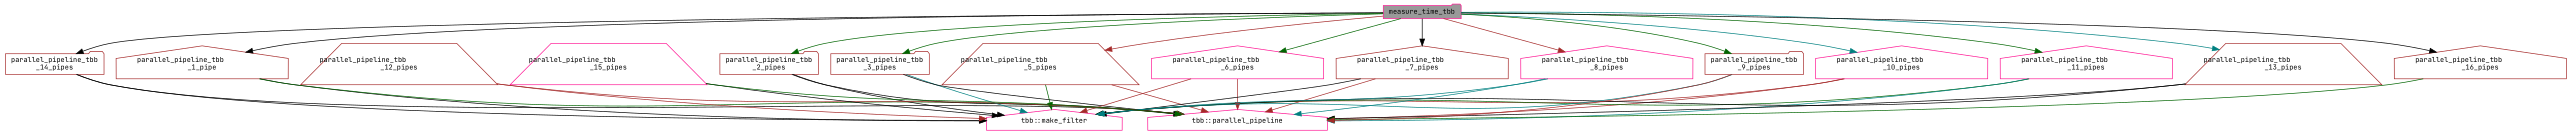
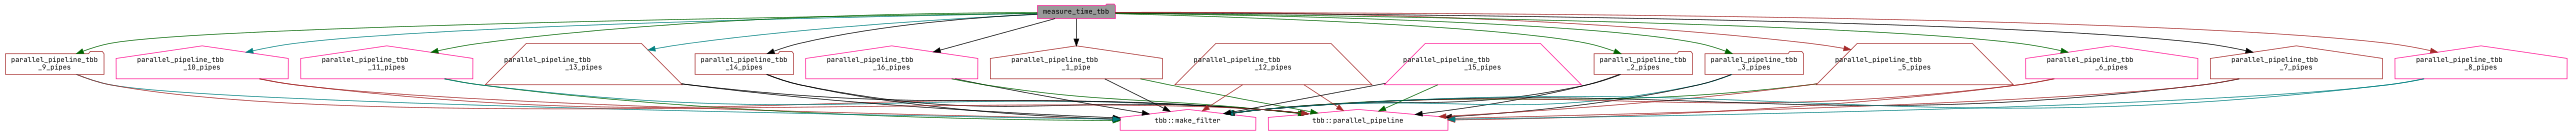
node "parallel_pipeline_tbb _16_pipes": color brown -> deeppink
edge "parallel_pipeline_tbb _16_pipes" -> "tbb::make_filter": added
